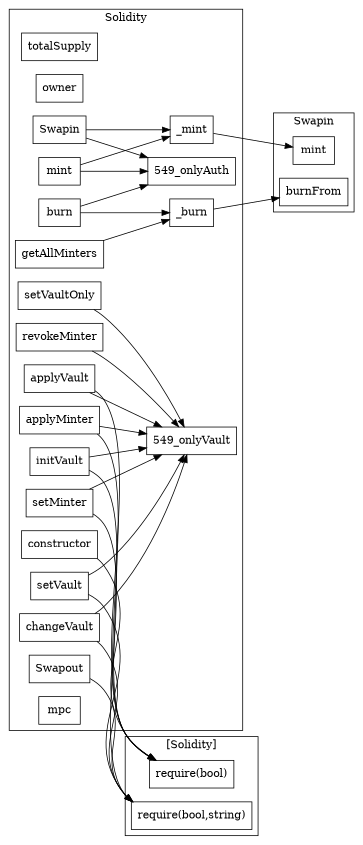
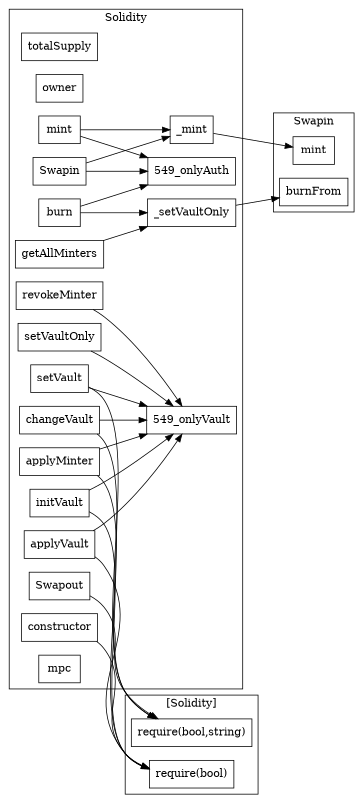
node "_burn": label "_burn" -> "_setVaultOnly"
node "setMinter": removed
